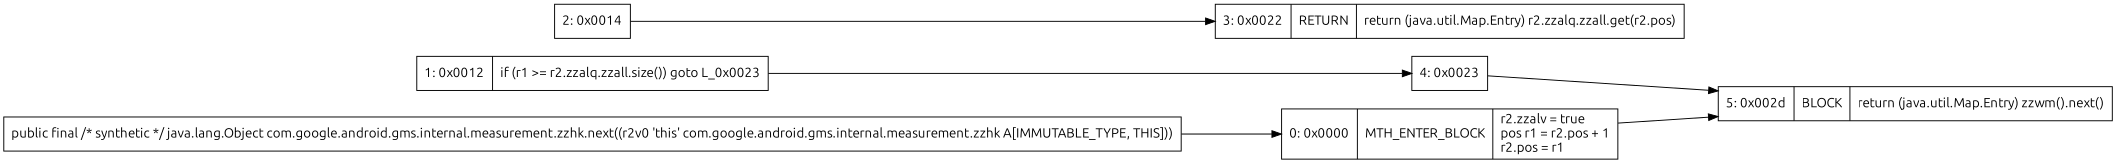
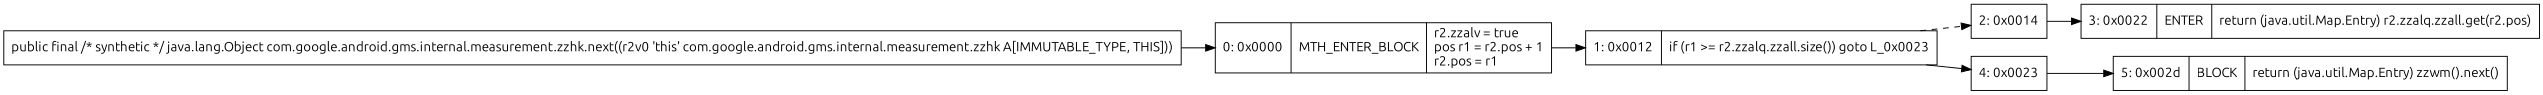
node "3: 0x0022": text "RETURN" -> "ENTER"
edge "1: 0x0012" -> "2: 0x0014": added
edge "0: 0x0000" -> "5: 0x002d": now "0: 0x0000" -> "1: 0x0012"
